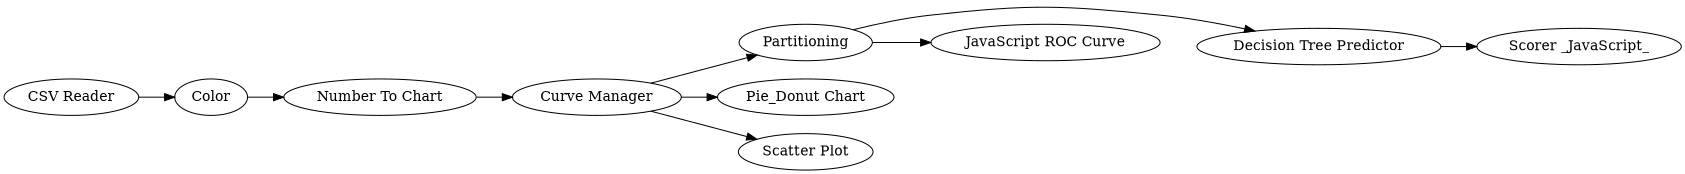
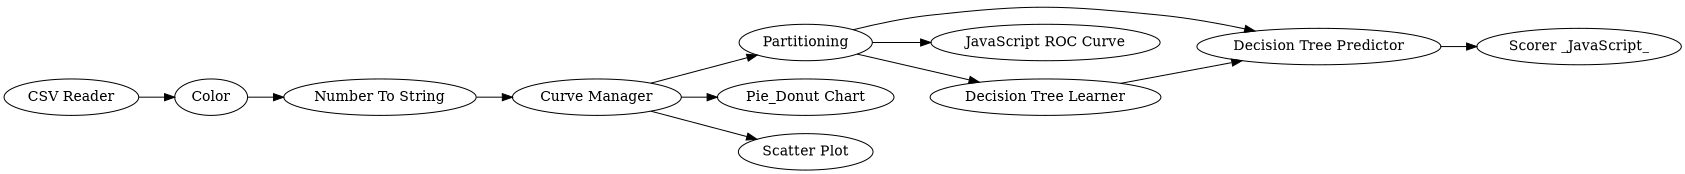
node "Number To Chart": label "Number To Chart" -> "Number To String"
node "Decision Tree Learner": added
